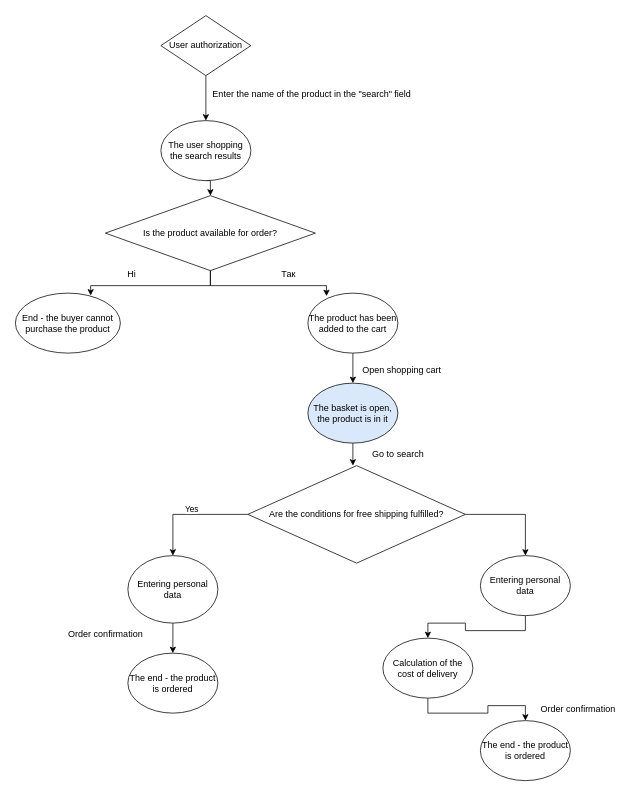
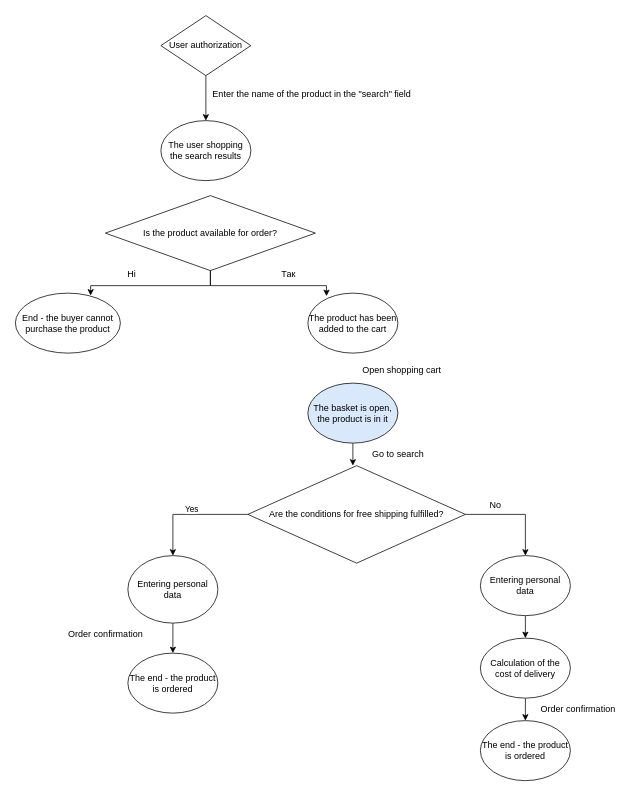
edge "The user shopping the search results" -> "Is the product available for order?": removed
edge "The product has been added to the cart" -> "The basket is open, the product is in it": removed
node "No": added
node "Calculation of the cost of delivery": moved (428, 668) -> (525, 668)
